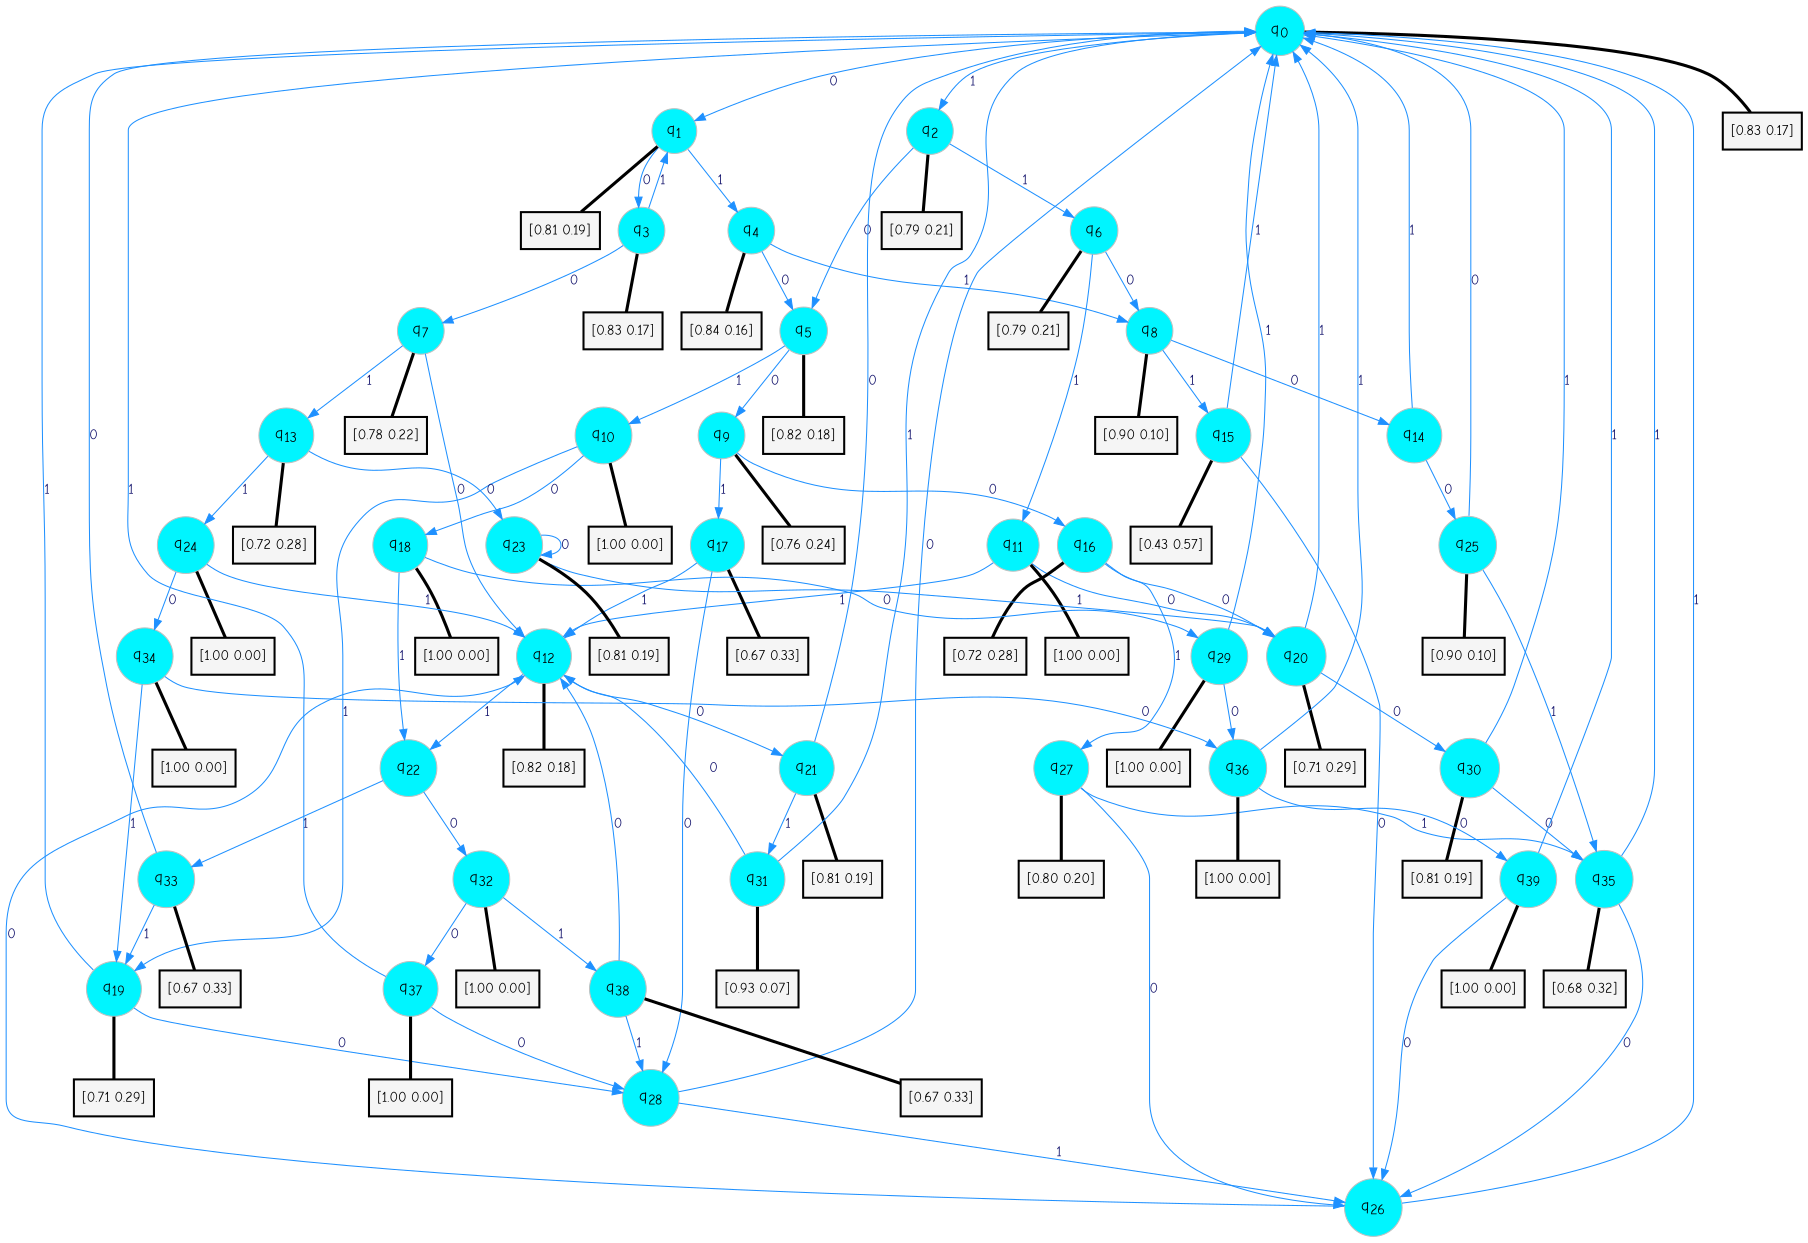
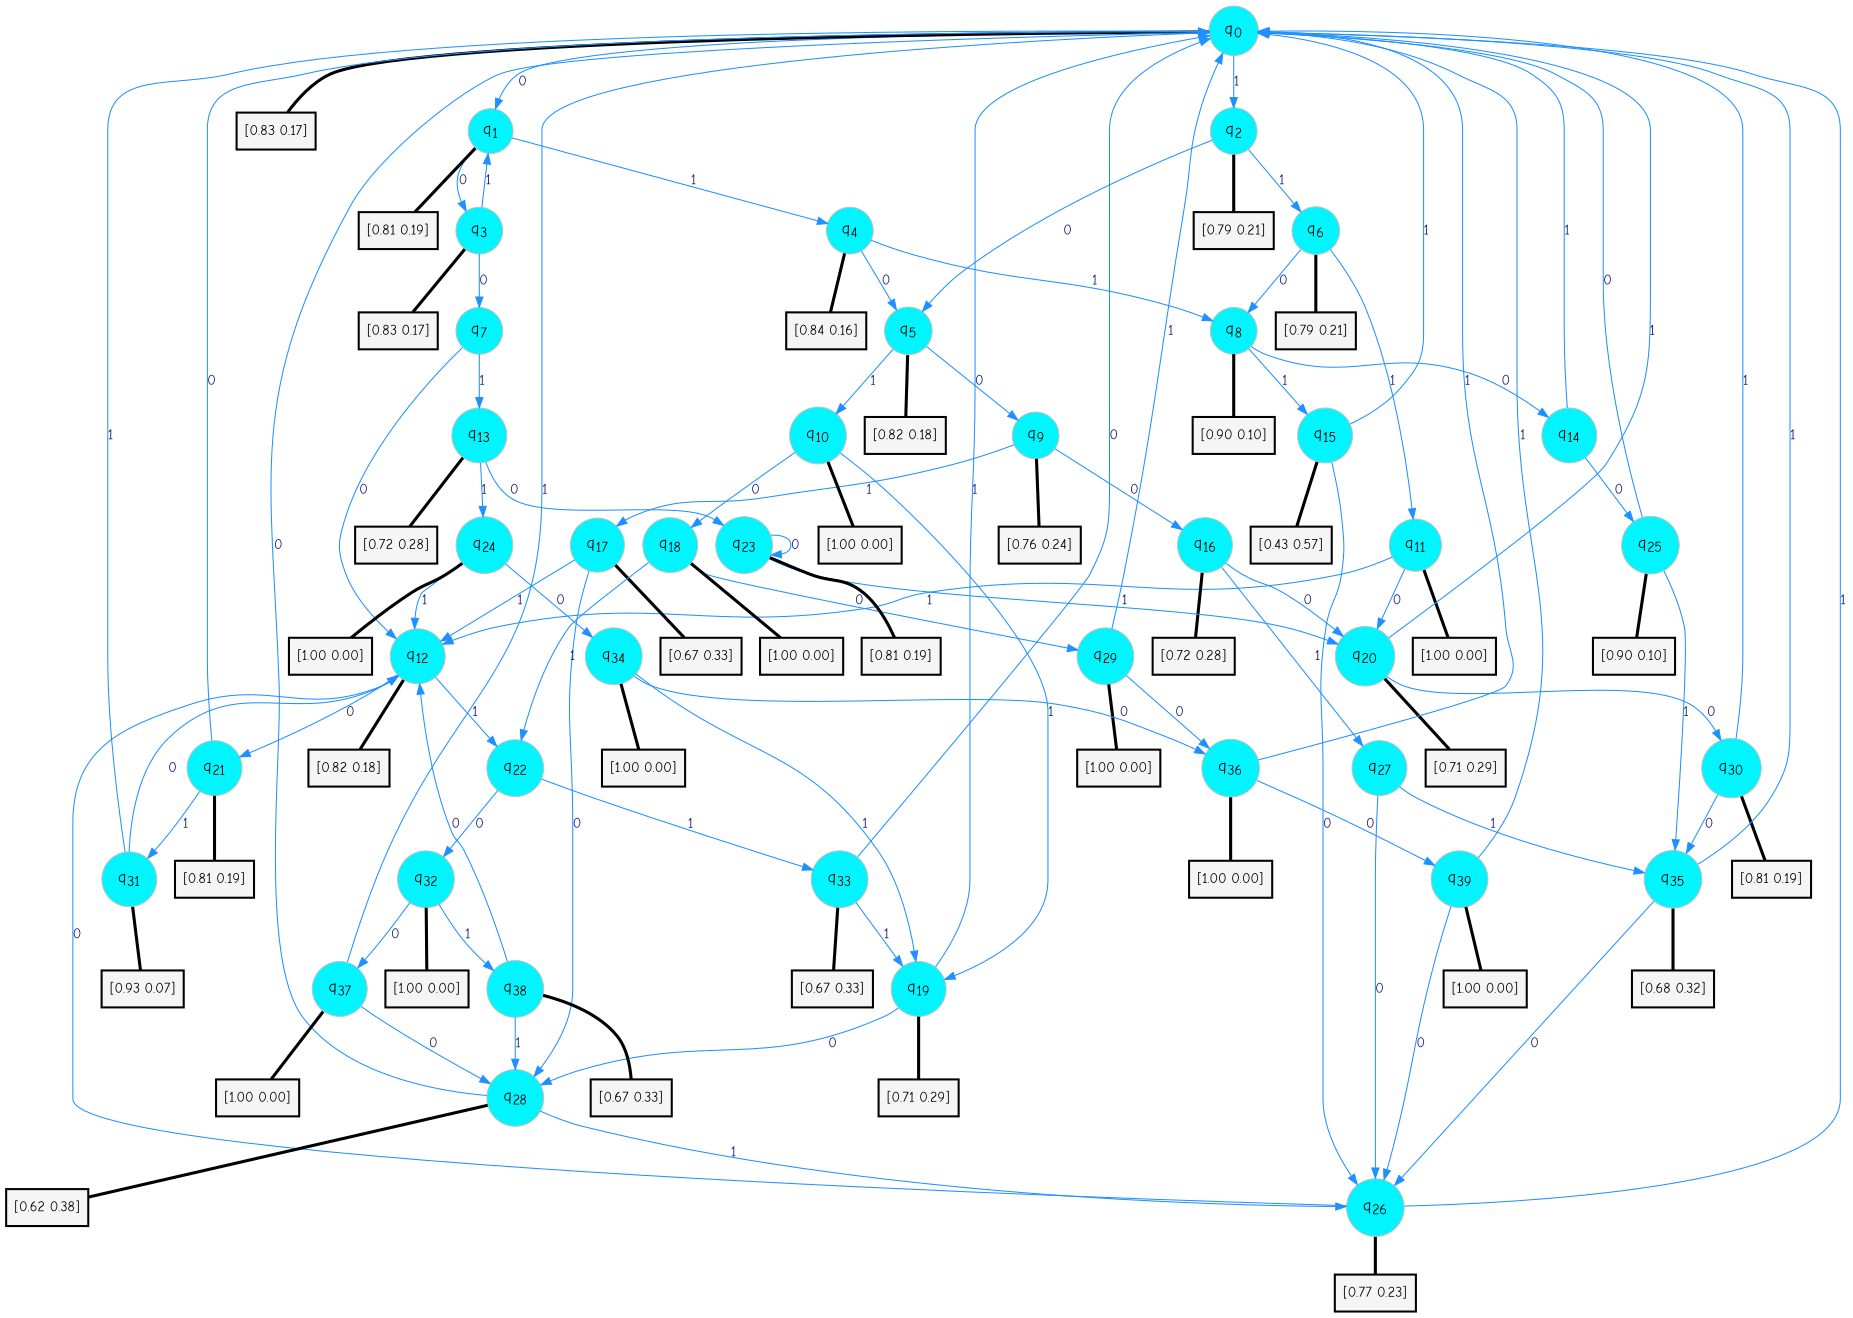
node "[0.78 0.22]": removed
node "[0.80 0.20]": removed
node "[0.62 0.38]": added
node "[0.77 0.23]": added
